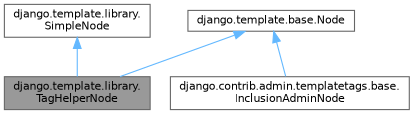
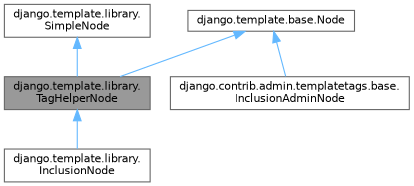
node "django.template.library. InclusionNode": added
